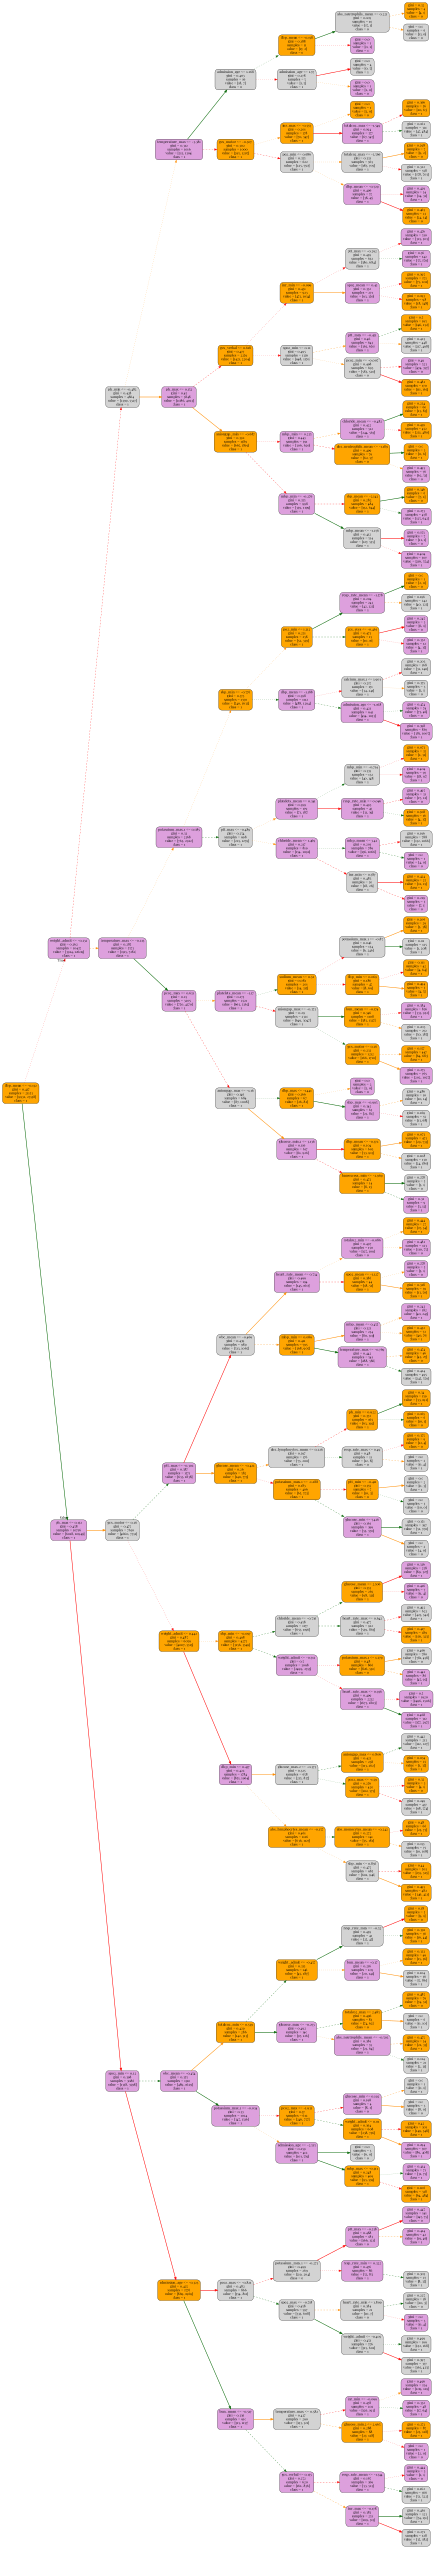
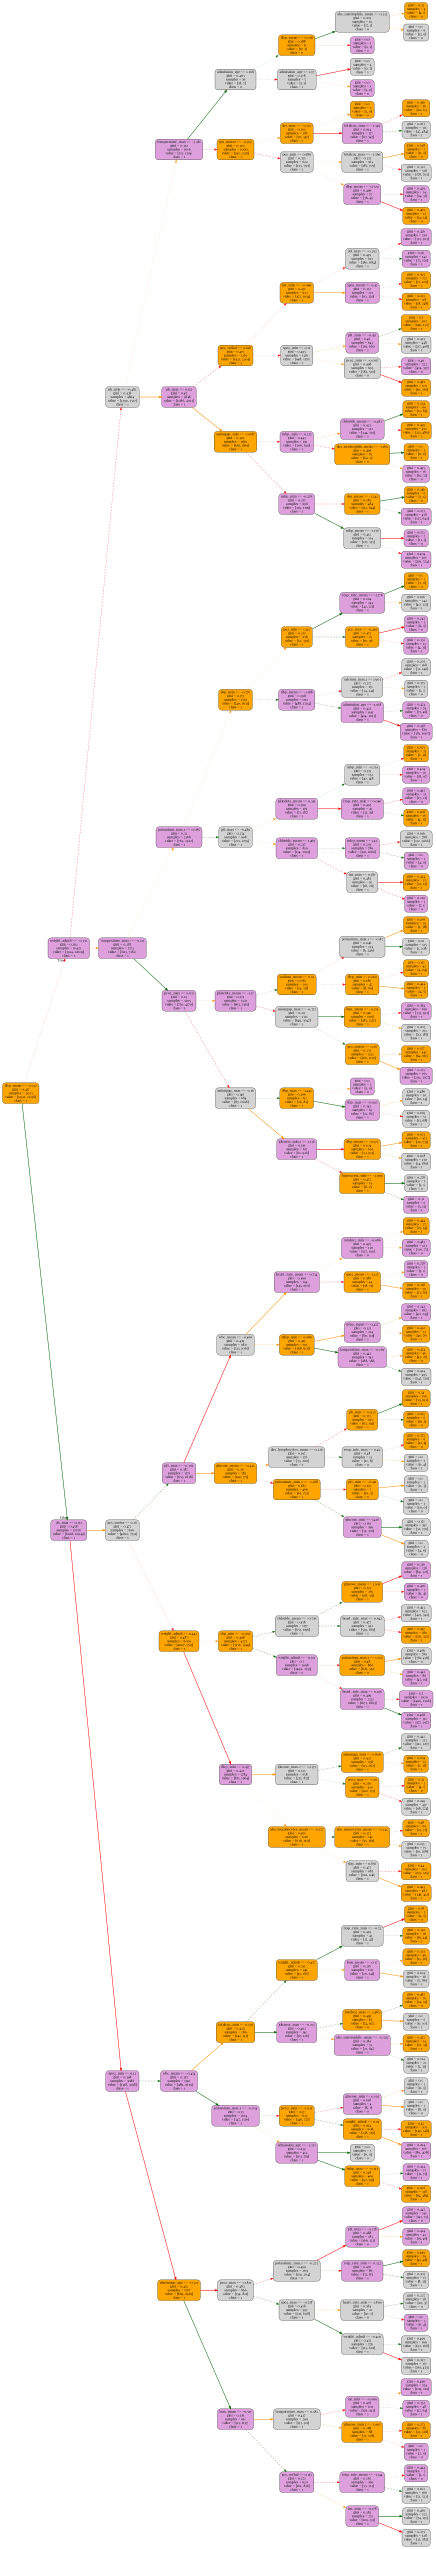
node "gini = 0.499 samples = 59 value = [45, 48] class = 1": added
